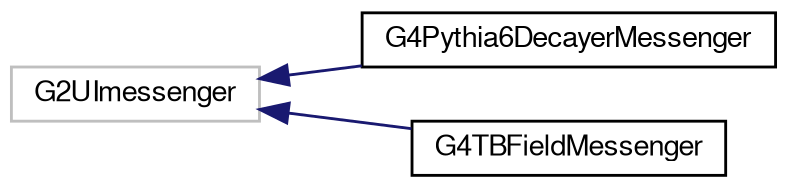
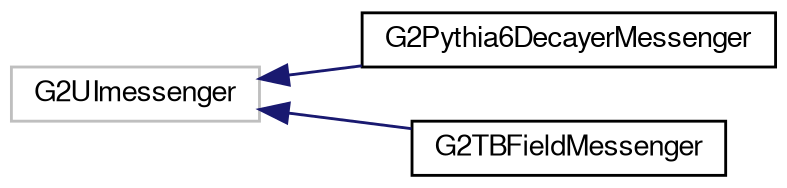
node "G4Pythia6DecayerMessenger": label "G4Pythia6DecayerMessenger" -> "G2Pythia6DecayerMessenger"
node "G4TBFieldMessenger": label "G4TBFieldMessenger" -> "G2TBFieldMessenger"
